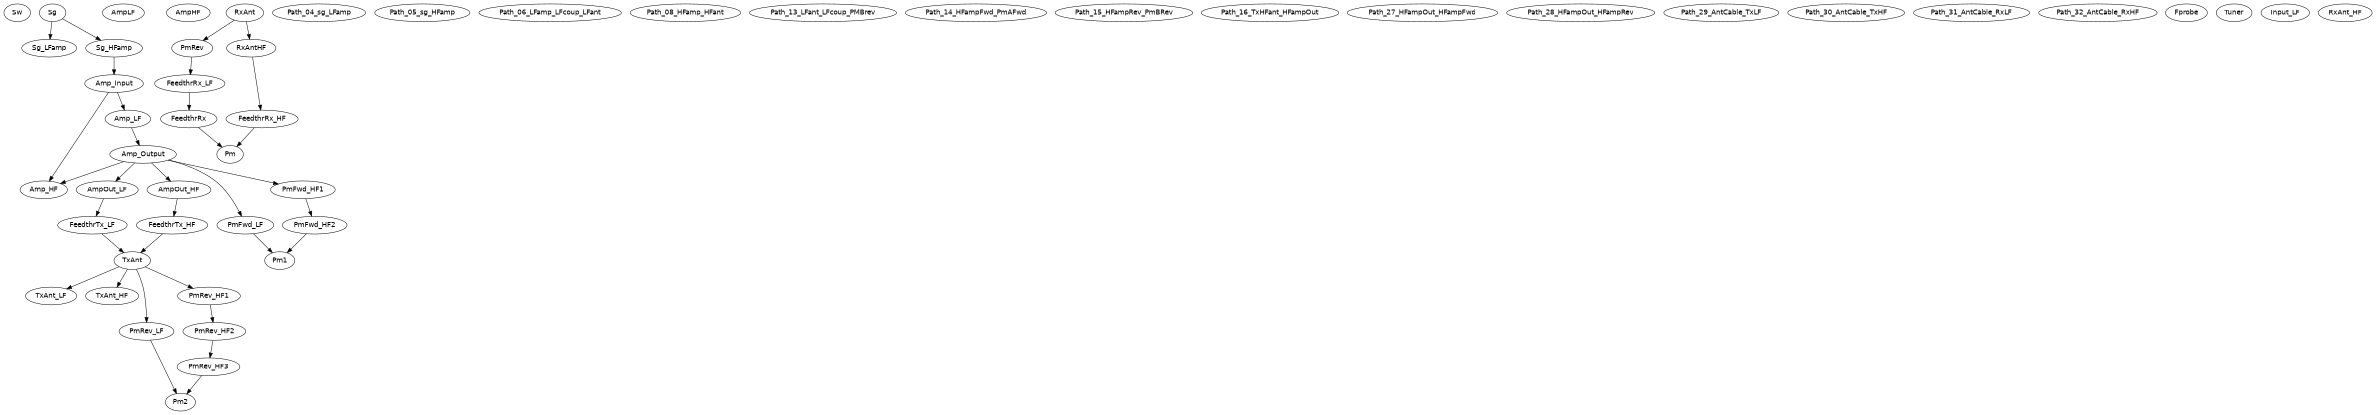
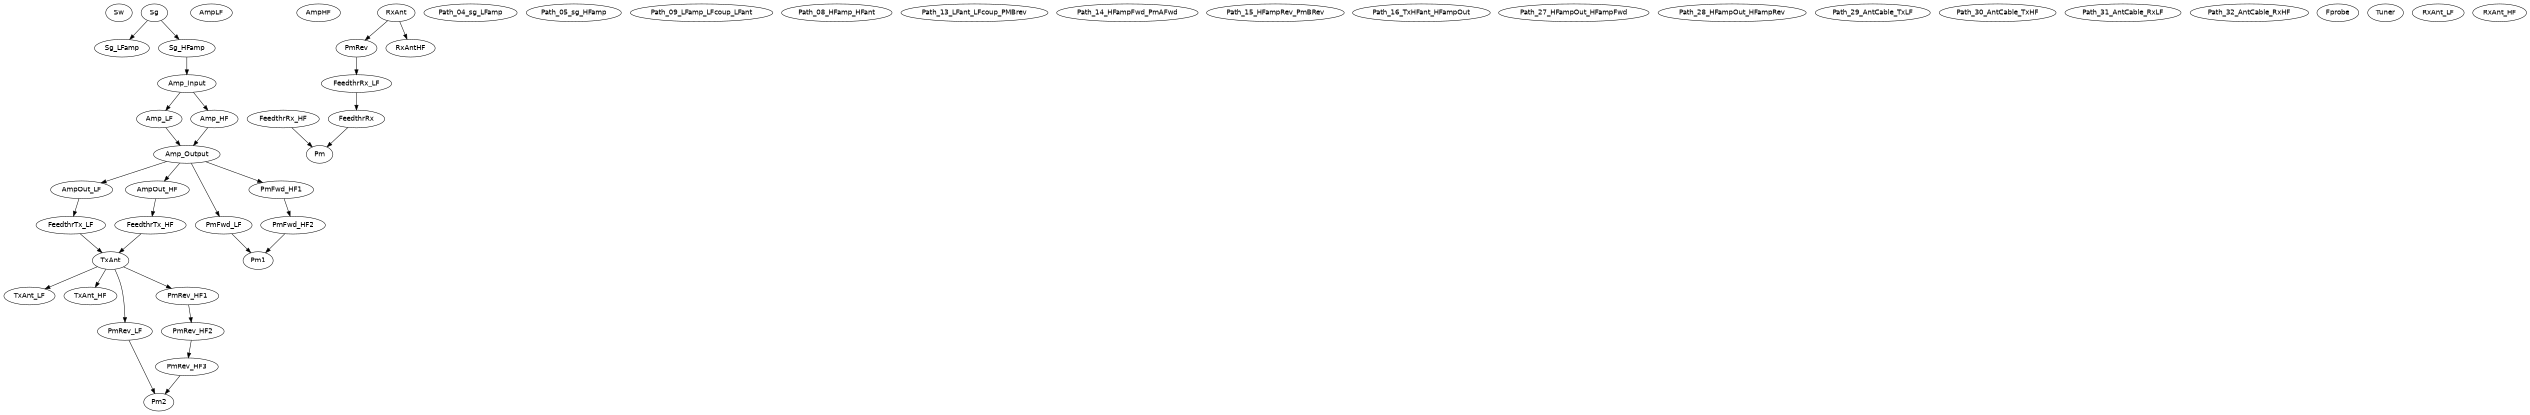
node "Path_06_LFamp_LFcoup_LFant": label "Path_06_LFamp_LFcoup_LFant" -> "Path_09_LFamp_LFcoup_LFant"
node "Input_LF": label "Input_LF" -> "RxAnt_LF"
edge "RxAntHF" -> "FeedthrRx_HF": removed
edge "Amp_Output" -> "Amp_HF": reversed
